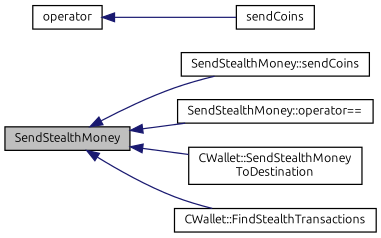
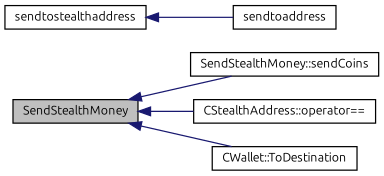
node "operator": label "operator" -> "sendtostealthaddress"
node "sendCoins": label "sendCoins" -> "sendtoaddress"
node "SendStealthMoney::operator==": label "SendStealthMoney::operator==" -> "CStealthAddress::operator=="
node "CWallet::SendStealthMoney ToDestination": removed
node "CWallet::FindStealthTransactions": label "CWallet::FindStealthTransactions" -> "CWallet::ToDestination"
